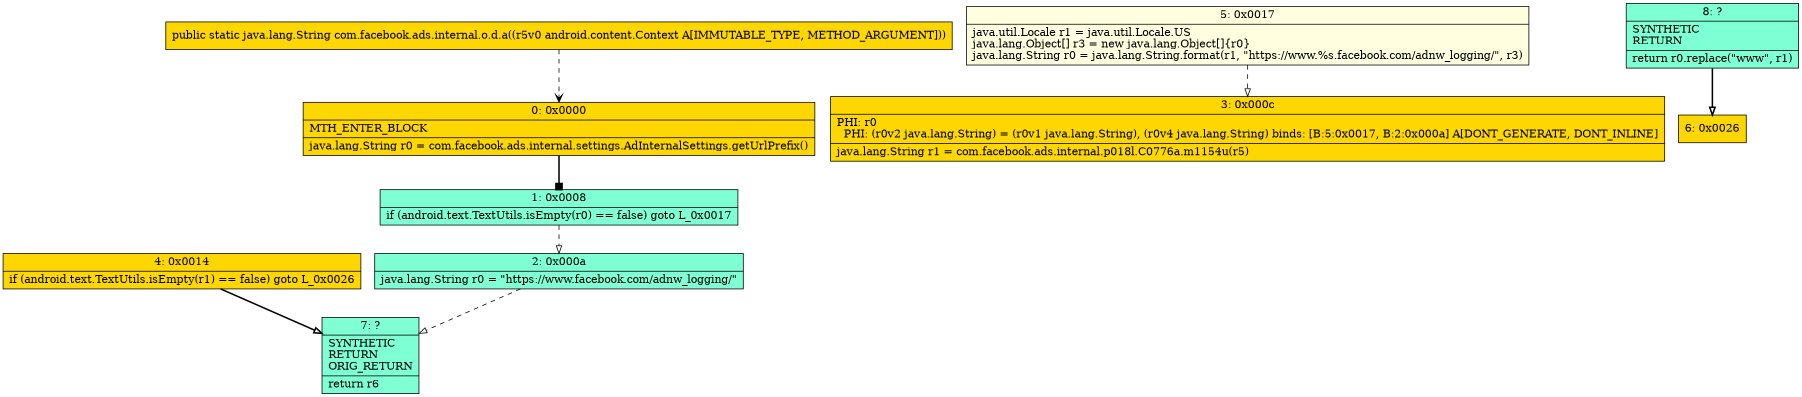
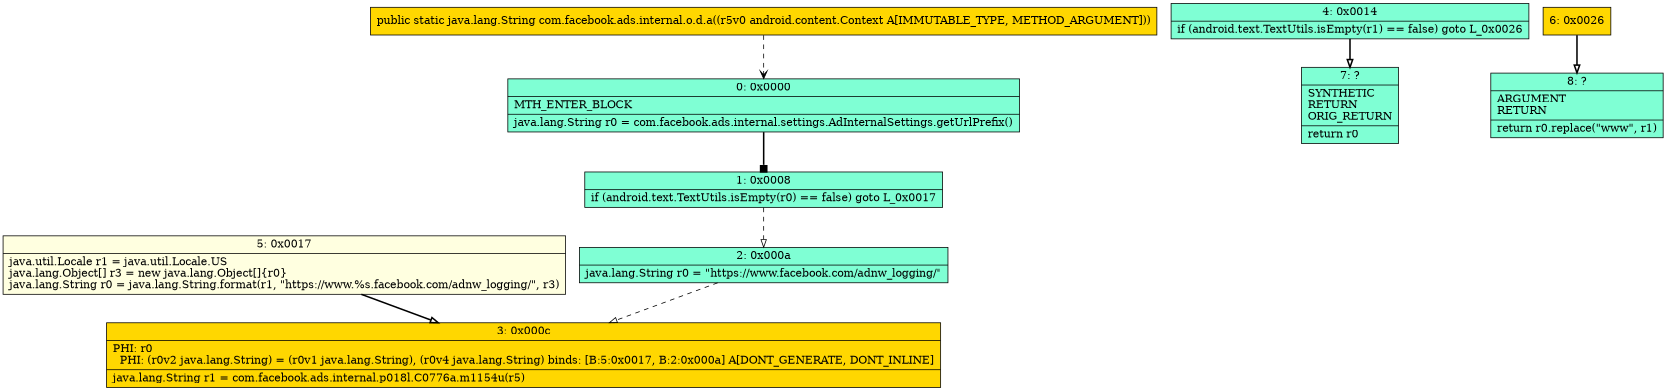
node "8: ?": text "SYNTHETIC" -> "ARGUMENT"
edge "5: 0x0017" -> "3: 0x000c": style dashed -> bold
edge "8: ?" -> "6: 0x0026": reversed
node "0: 0x0000": fillcolor gold -> aquamarine
node "4: 0x0014": fillcolor gold -> aquamarine
edge "2: 0x000a" -> "7: ?": now "2: 0x000a" -> "3: 0x000c"
node "7: ?": text "return r6" -> "return r0"
